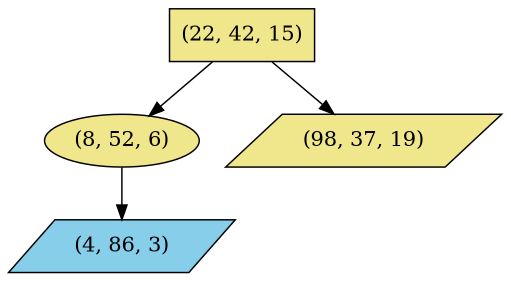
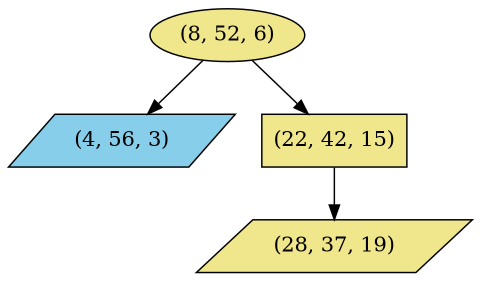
edge "(22, 42, 15)" -> "(8, 52, 6)": reversed
node "(98, 37, 19)": label "(98, 37, 19)" -> "(28, 37, 19)"
node "(4, 86, 3)": label "(4, 86, 3)" -> "(4, 56, 3)"
